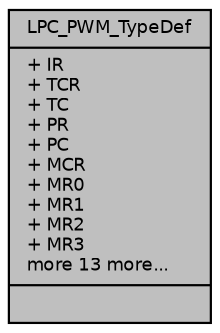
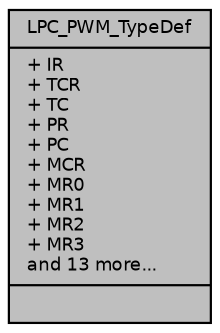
node "LPC_PWM_TypeDef": text "more 13 more..." -> "and 13 more..."
